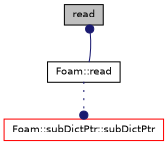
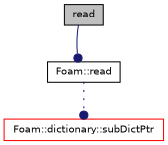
edge "Foam::read" -> "read": reversed
node "Foam::subDictPtr::subDictPtr": label "Foam::subDictPtr::subDictPtr" -> "Foam::dictionary::subDictPtr"
